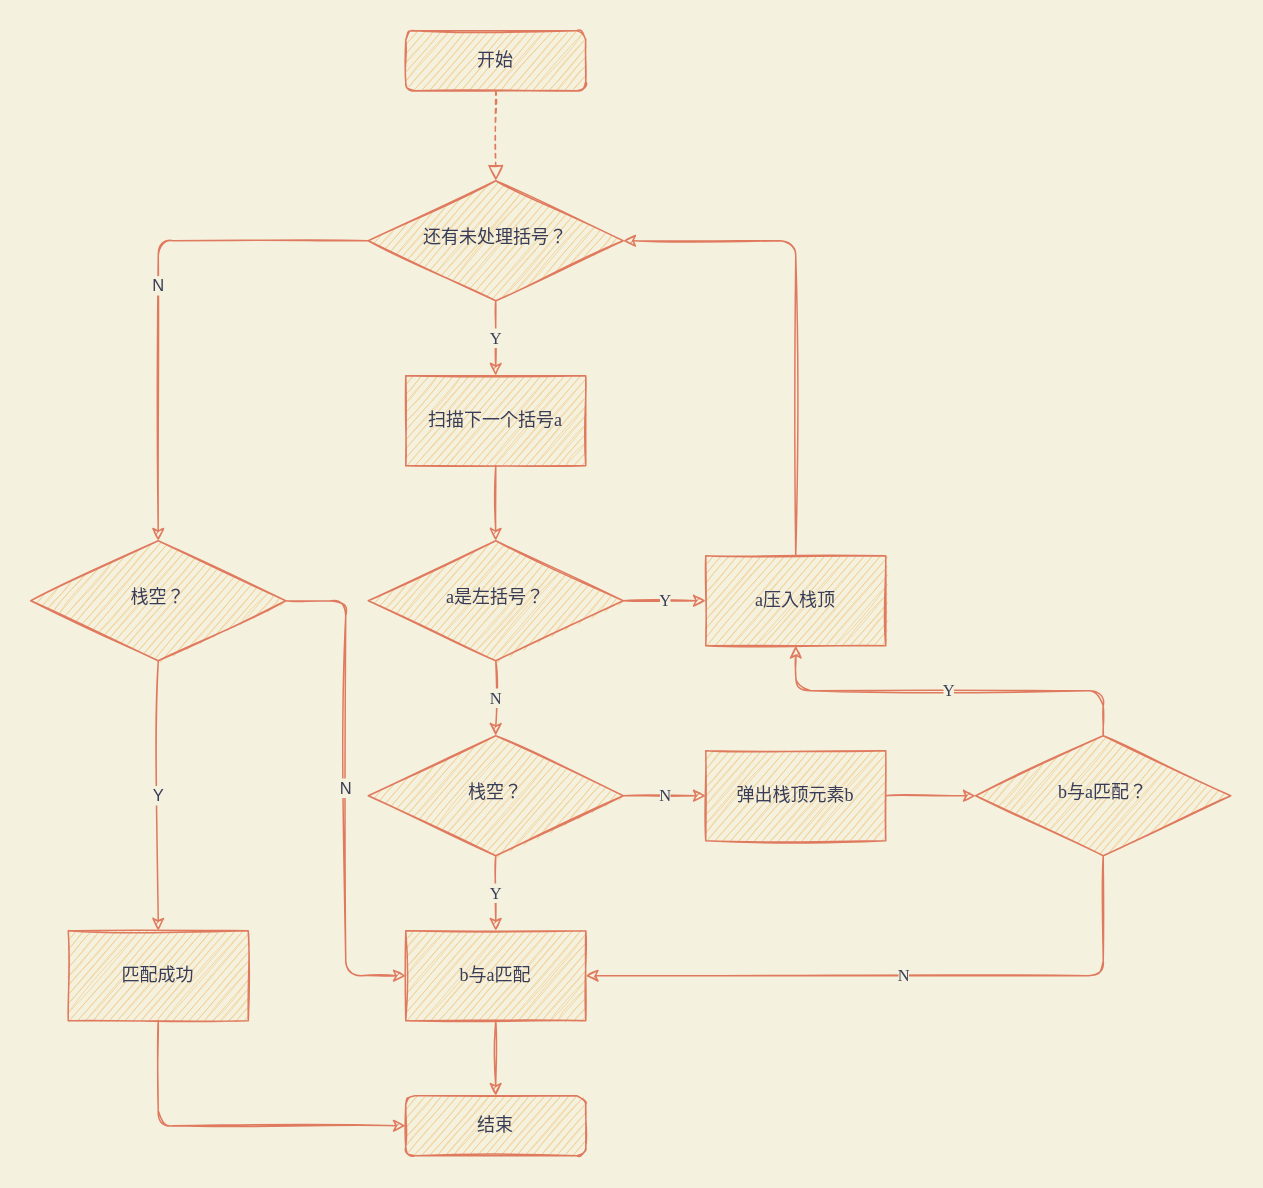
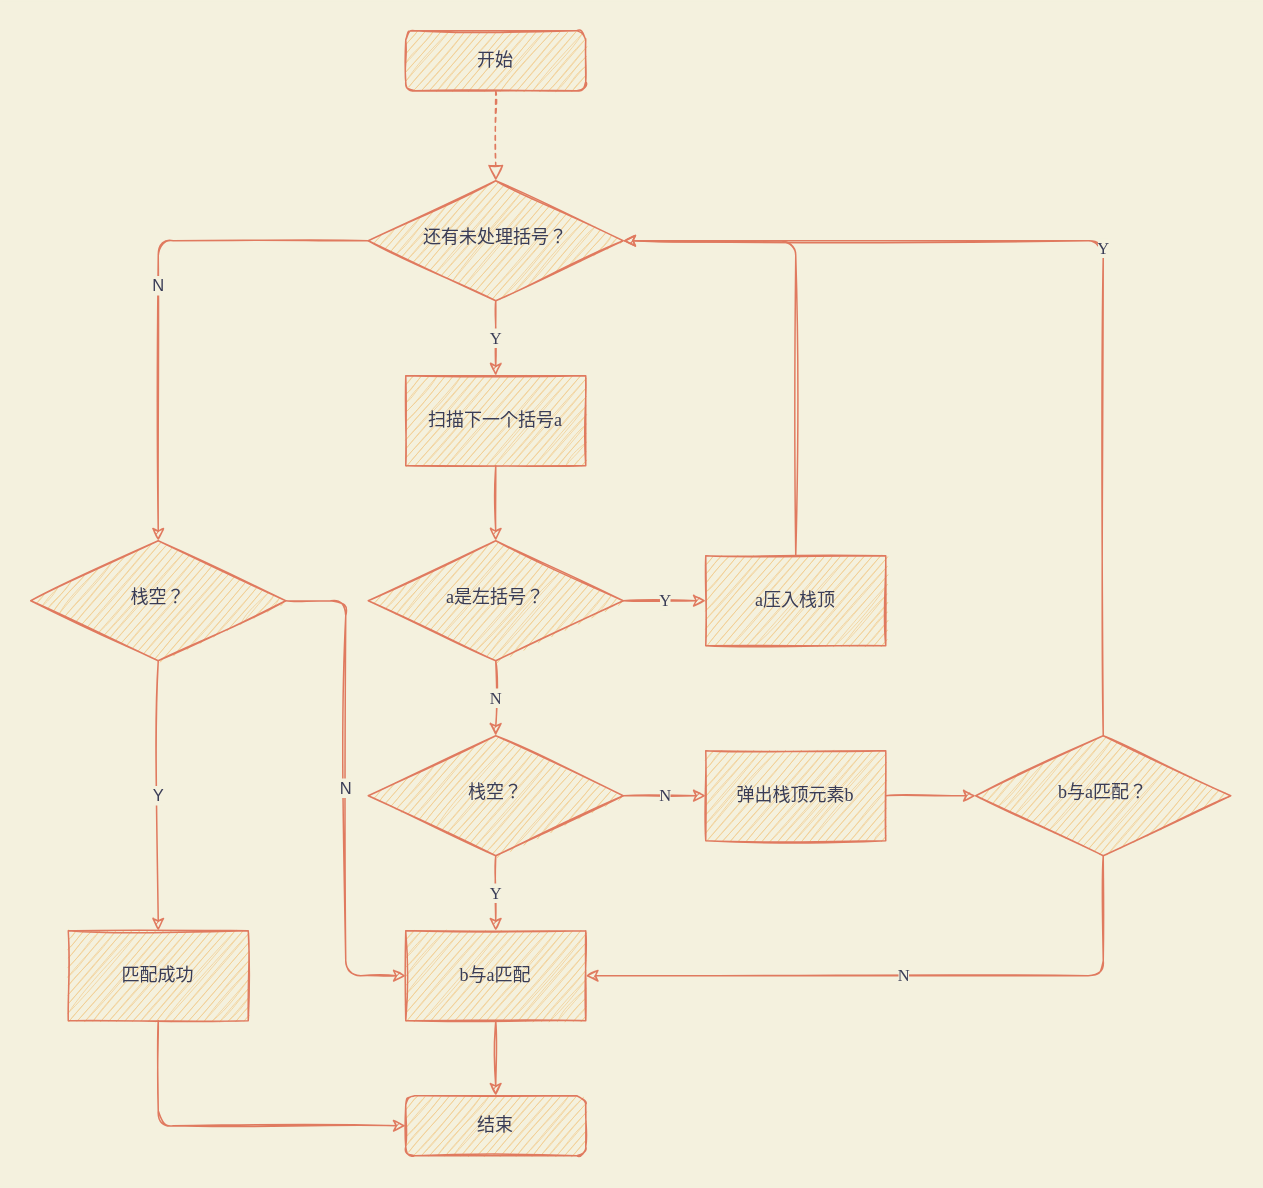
edge "b与a匹配？" -> "a压入栈顶": now "b与a匹配？" -> "还有未处理括号？"
